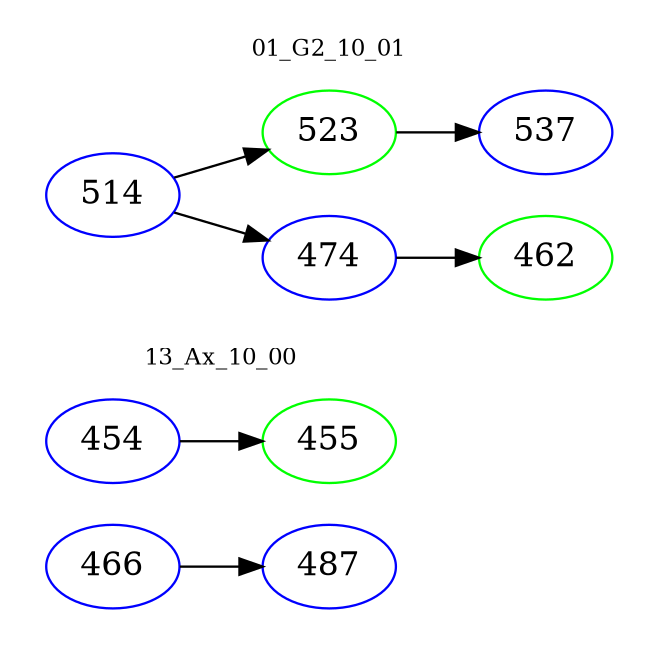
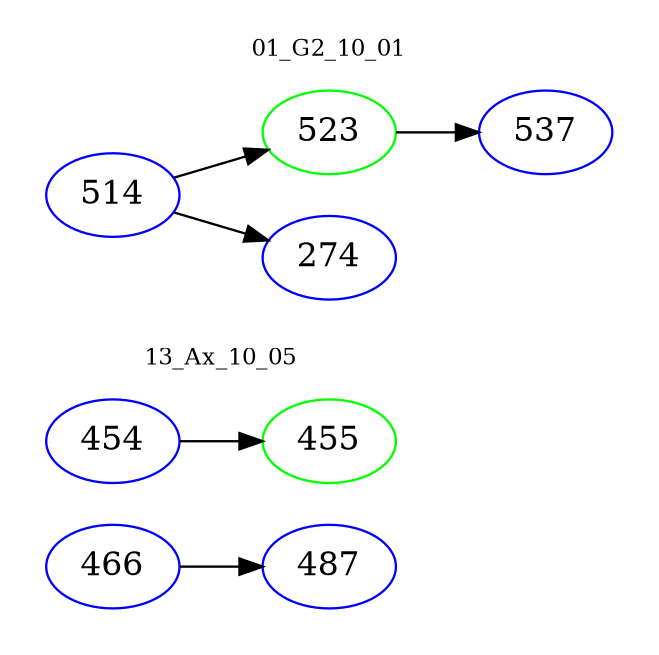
node "474": label "474" -> "274"
node "462": removed
cluster "13_Ax_10_00": label "13_Ax_10_00" -> "13_Ax_10_05"
